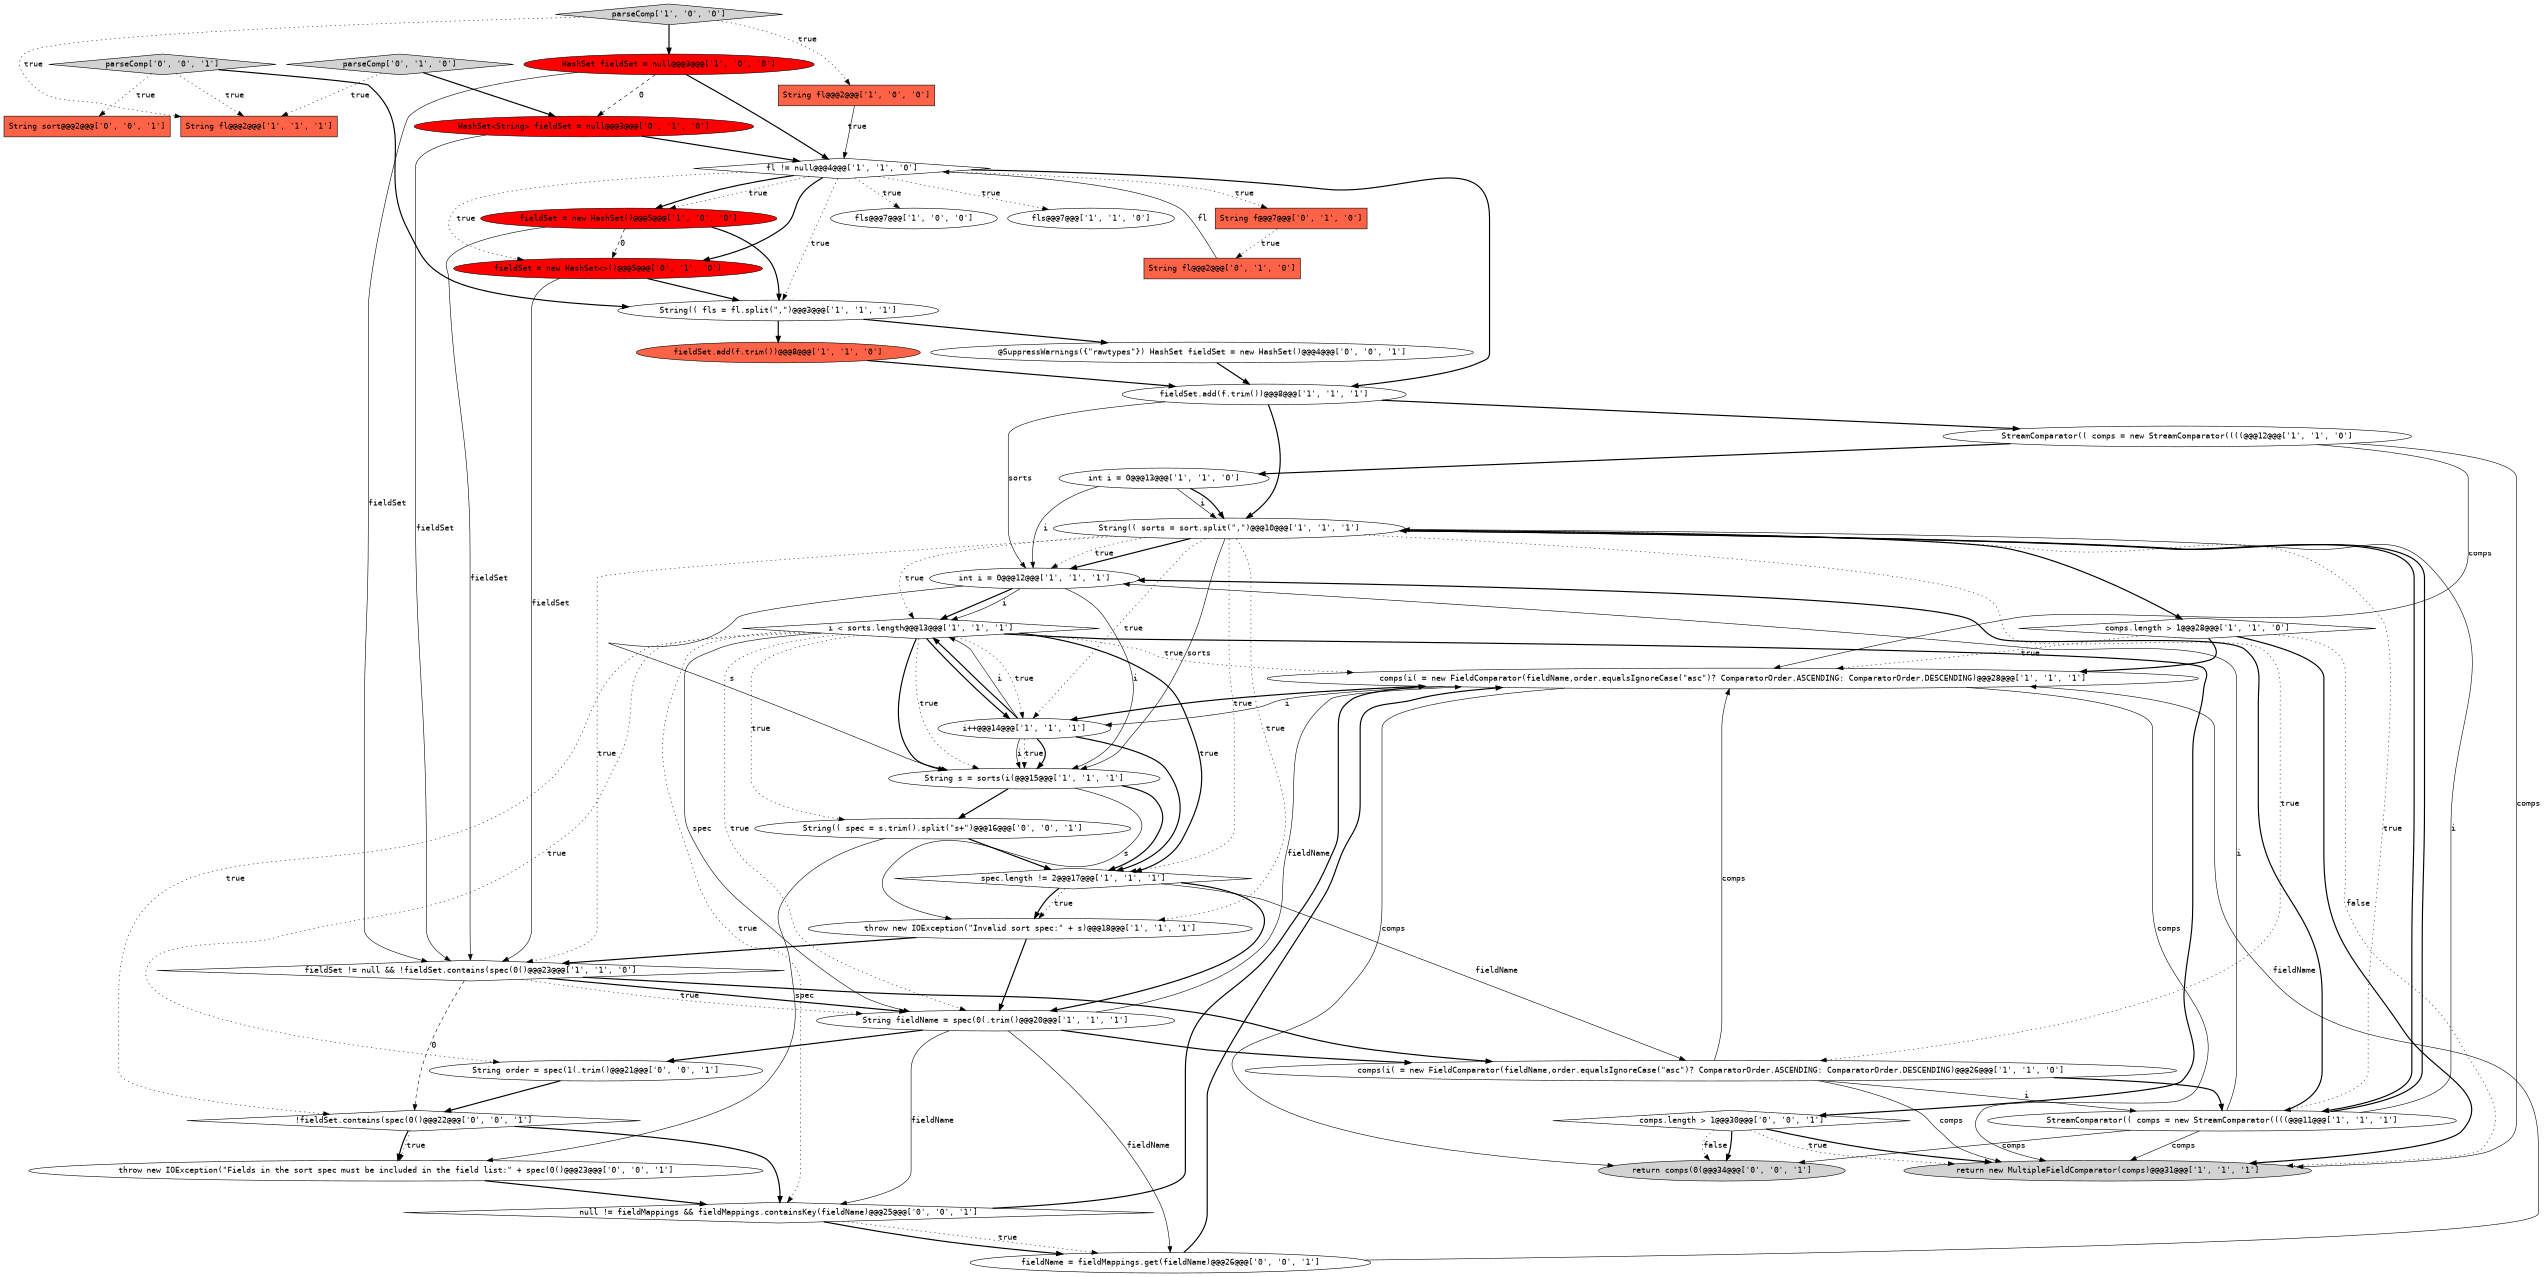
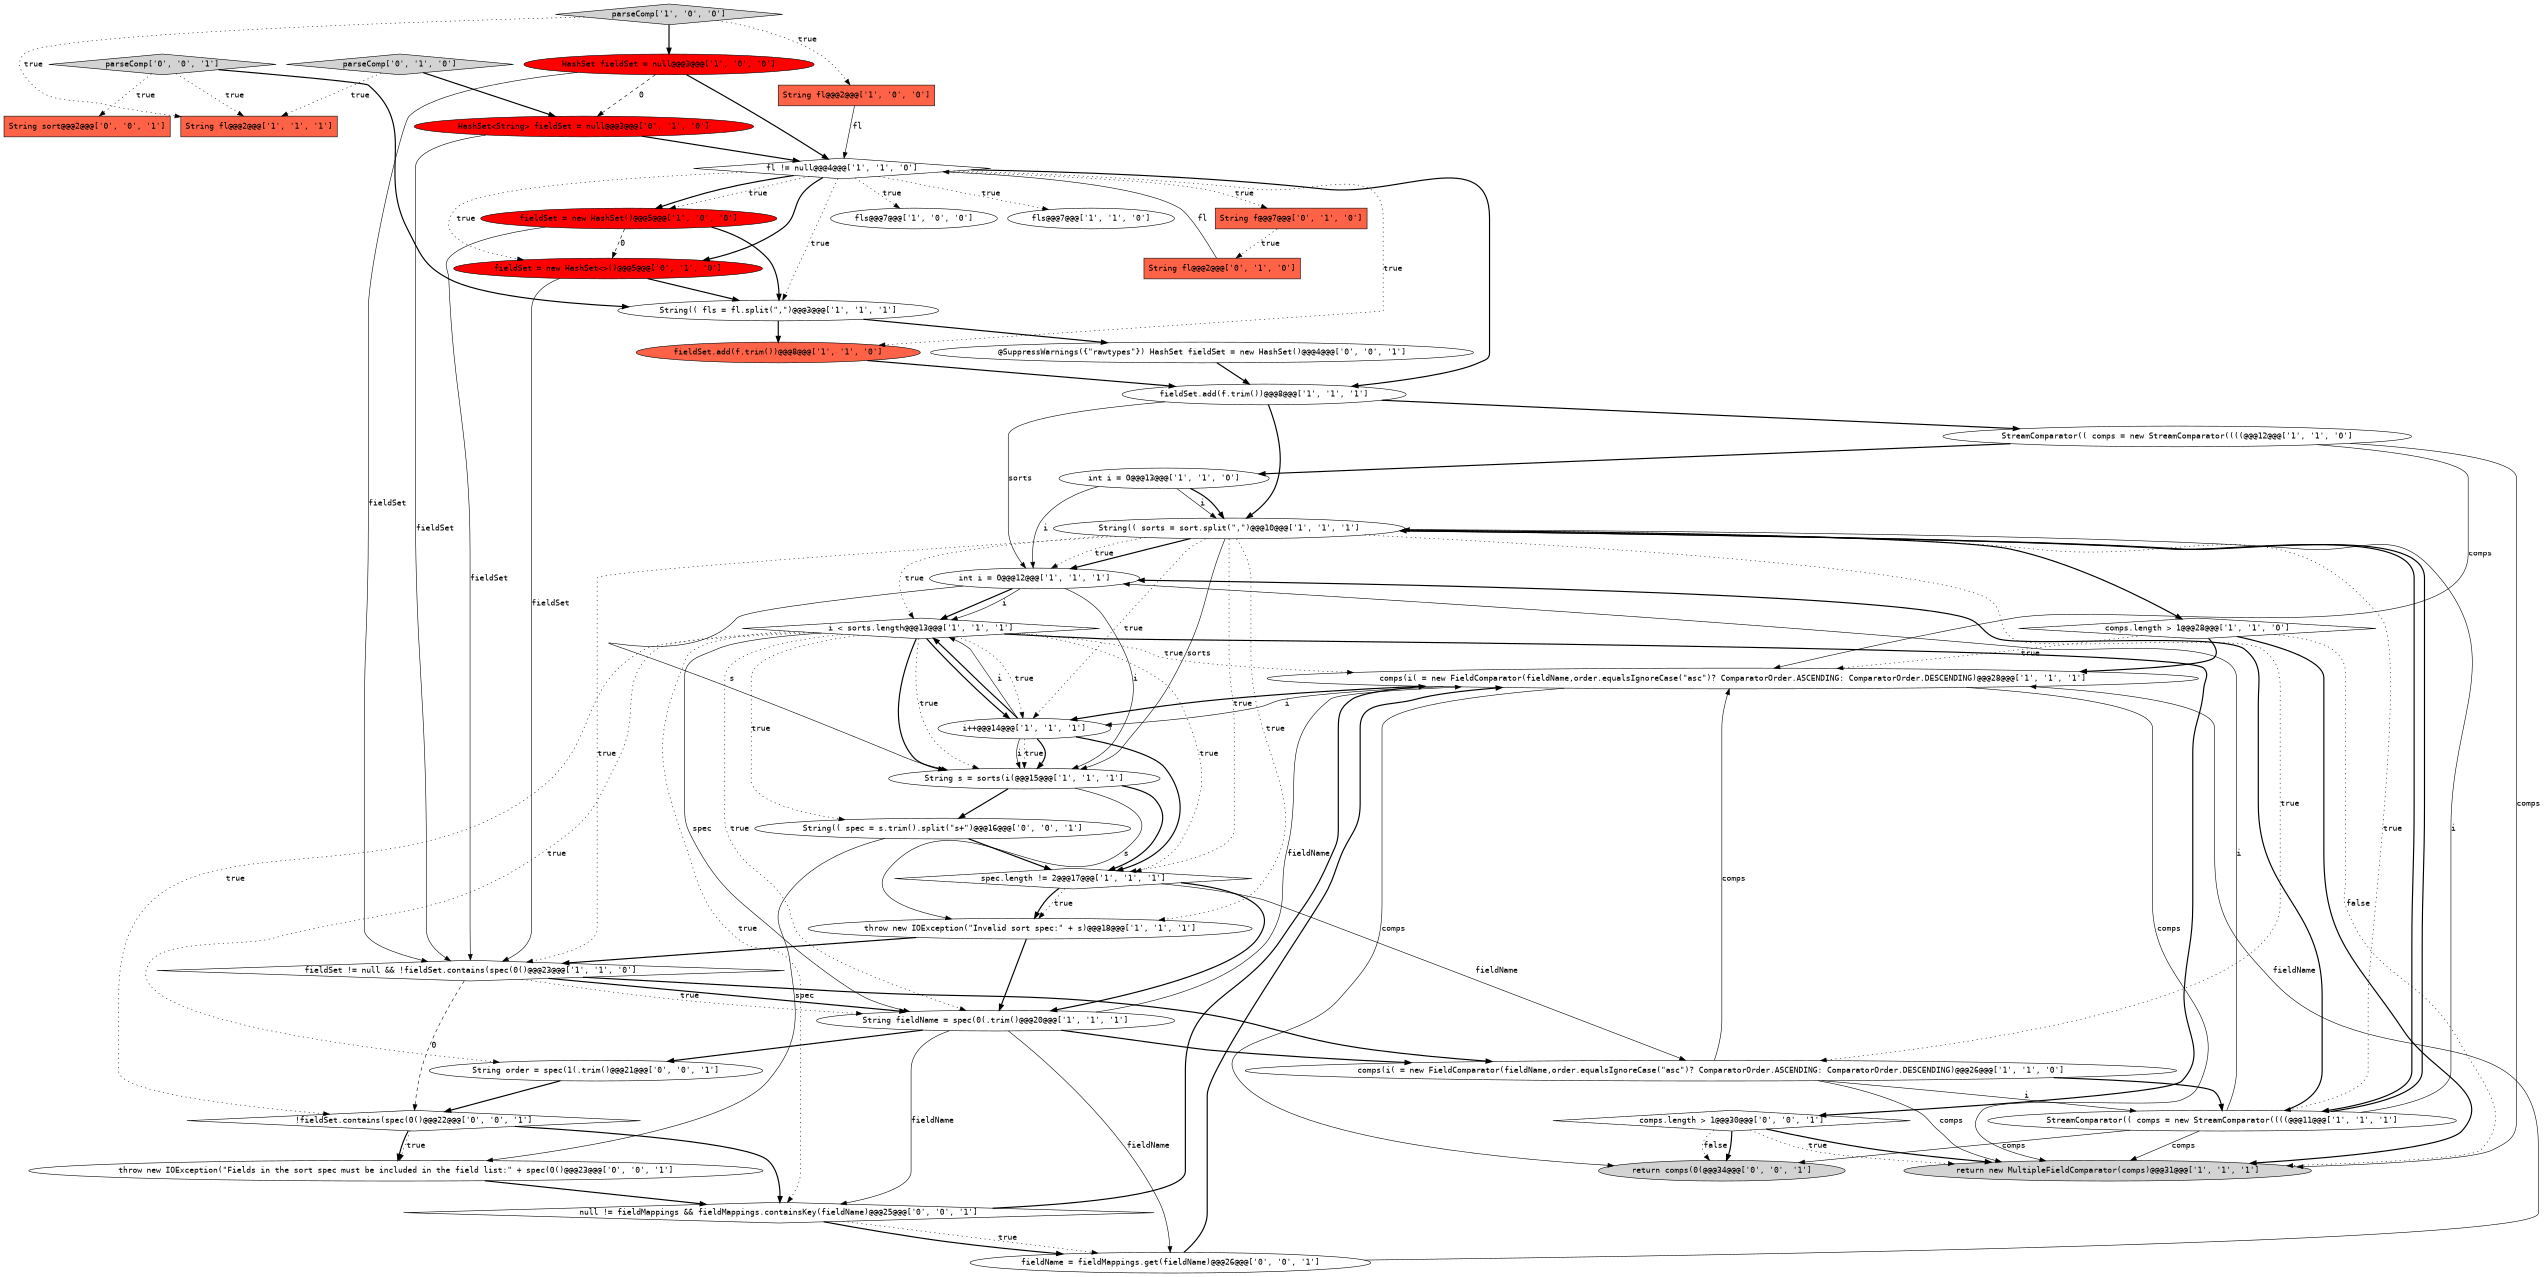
edge "String fl@@@2@@@['1', '0', '0']" -> "fl != null@@@4@@@['1', '1', '0']": label "true" -> "fl"
edge "fl != null@@@4@@@['1', '1', '0']" -> "fieldSet.add(f.trim())@@@8@@@['1', '1', '0']": added, label "true"
edge "i < sorts.length@@@13@@@['1', '1', '1']" -> "spec.length != 2@@@17@@@['1', '1', '1']": style bold -> dotted
